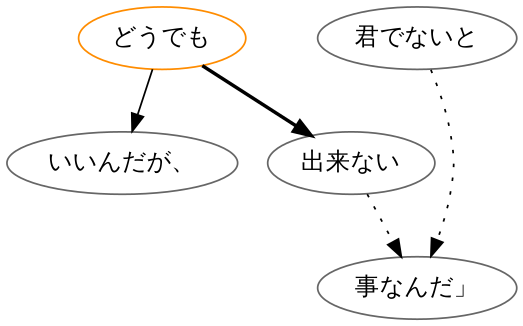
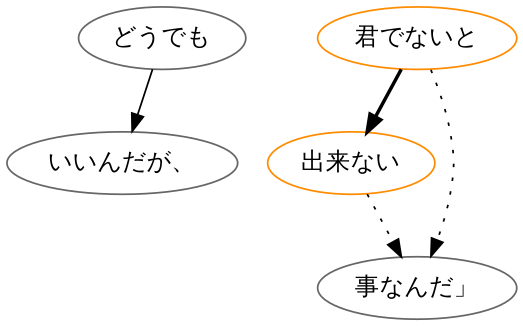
node "どうでも": color darkorange -> gray40
node "君でないと": color gray40 -> darkorange
edge "どうでも" -> "出来ない": now "君でないと" -> "出来ない"
node "出来ない": color gray40 -> darkorange
